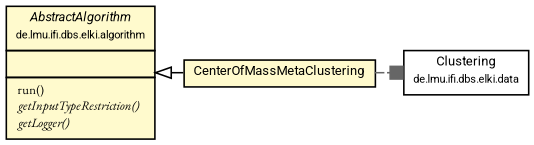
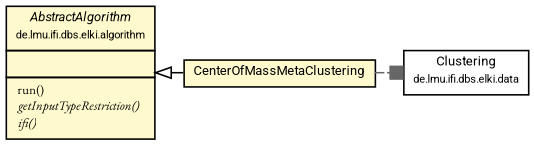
node "AbstractAlgorithm": text "getLogger()" -> "ifi()"
